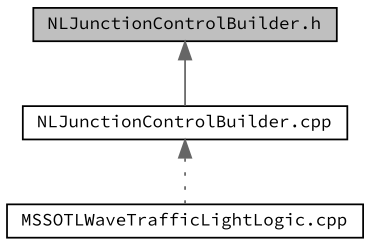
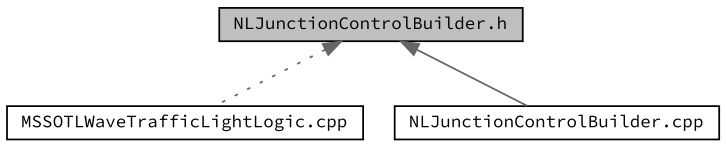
edge "MSSOTLWaveTrafficLightLogic.cpp" -> "NLJunctionControlBuilder.cpp": now "MSSOTLWaveTrafficLightLogic.cpp" -> "NLJunctionControlBuilder.h"
